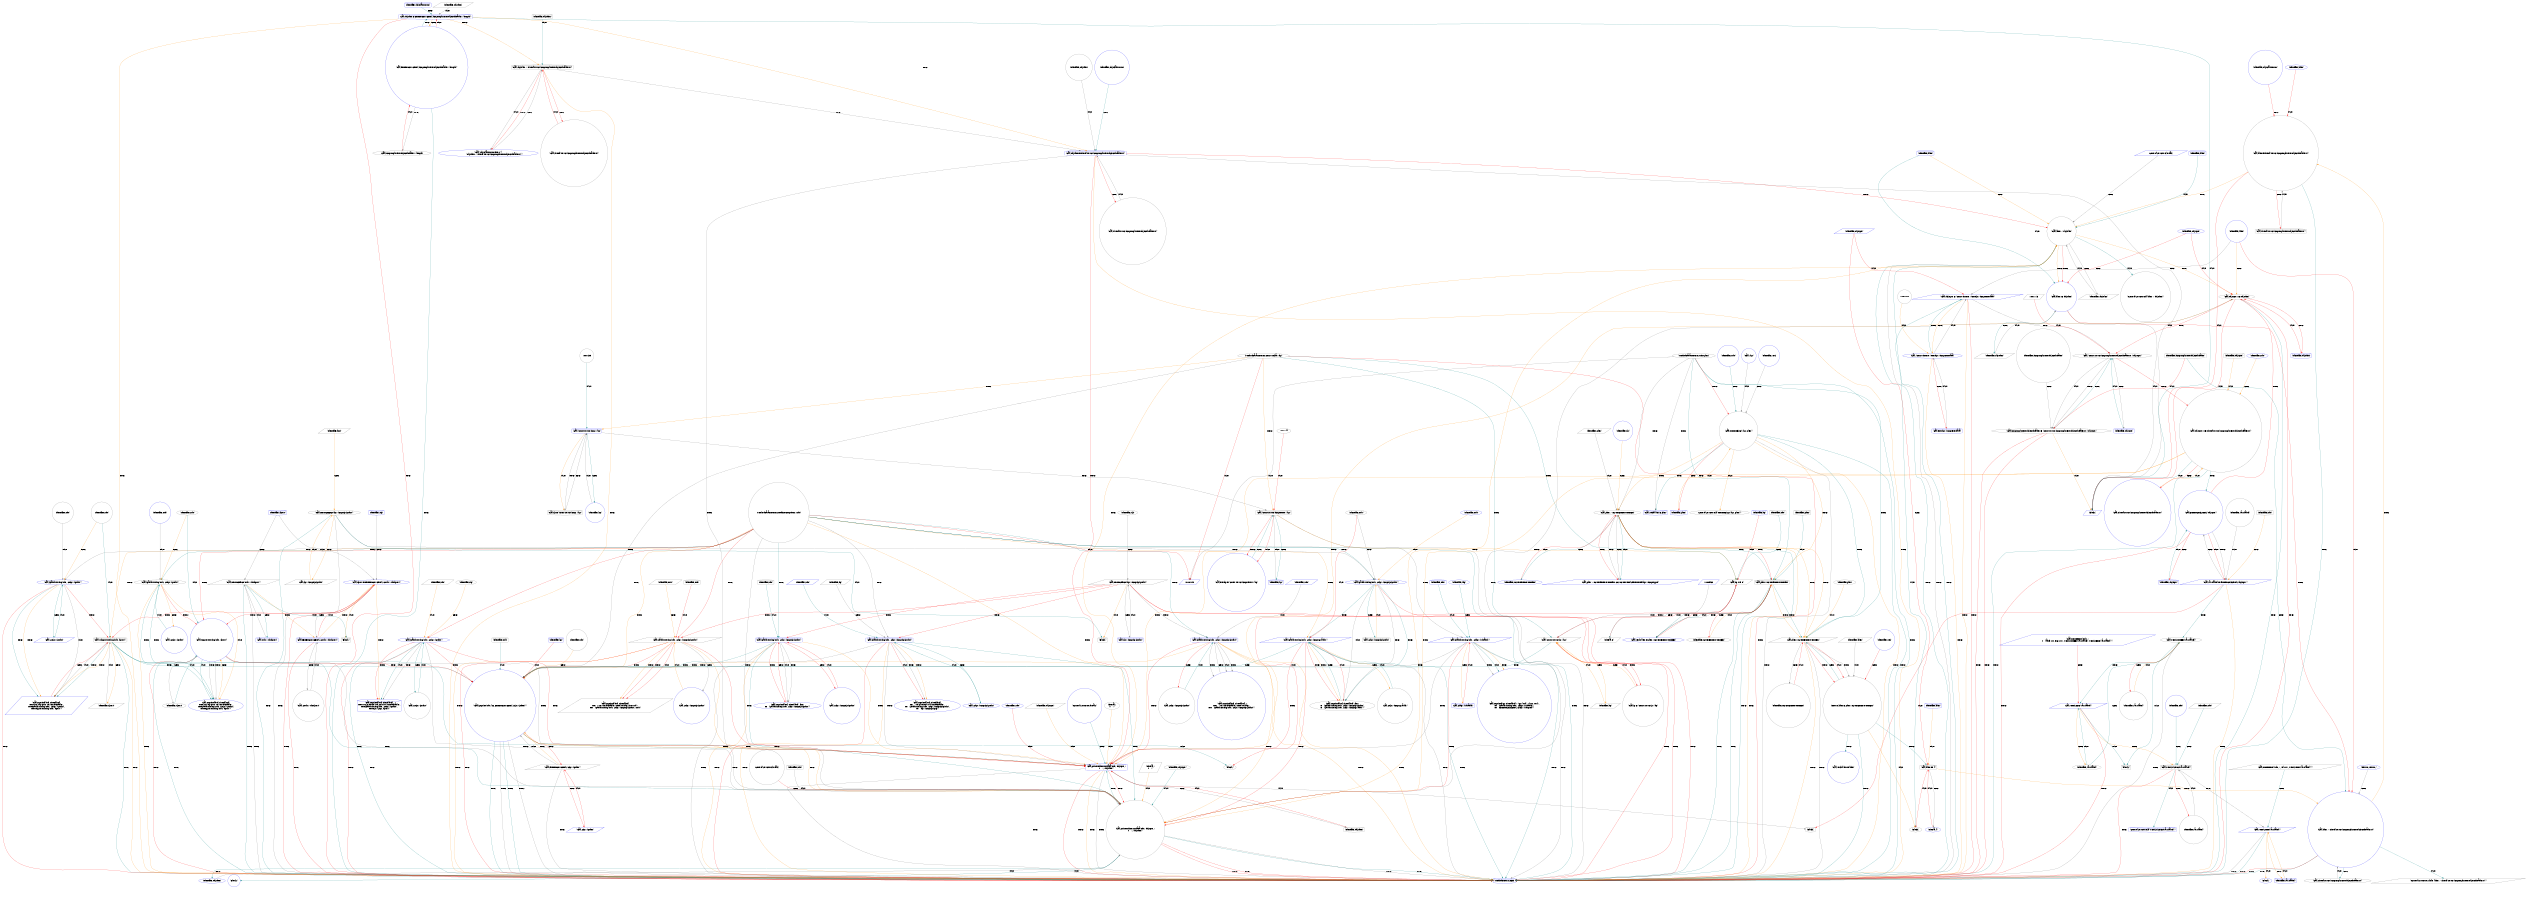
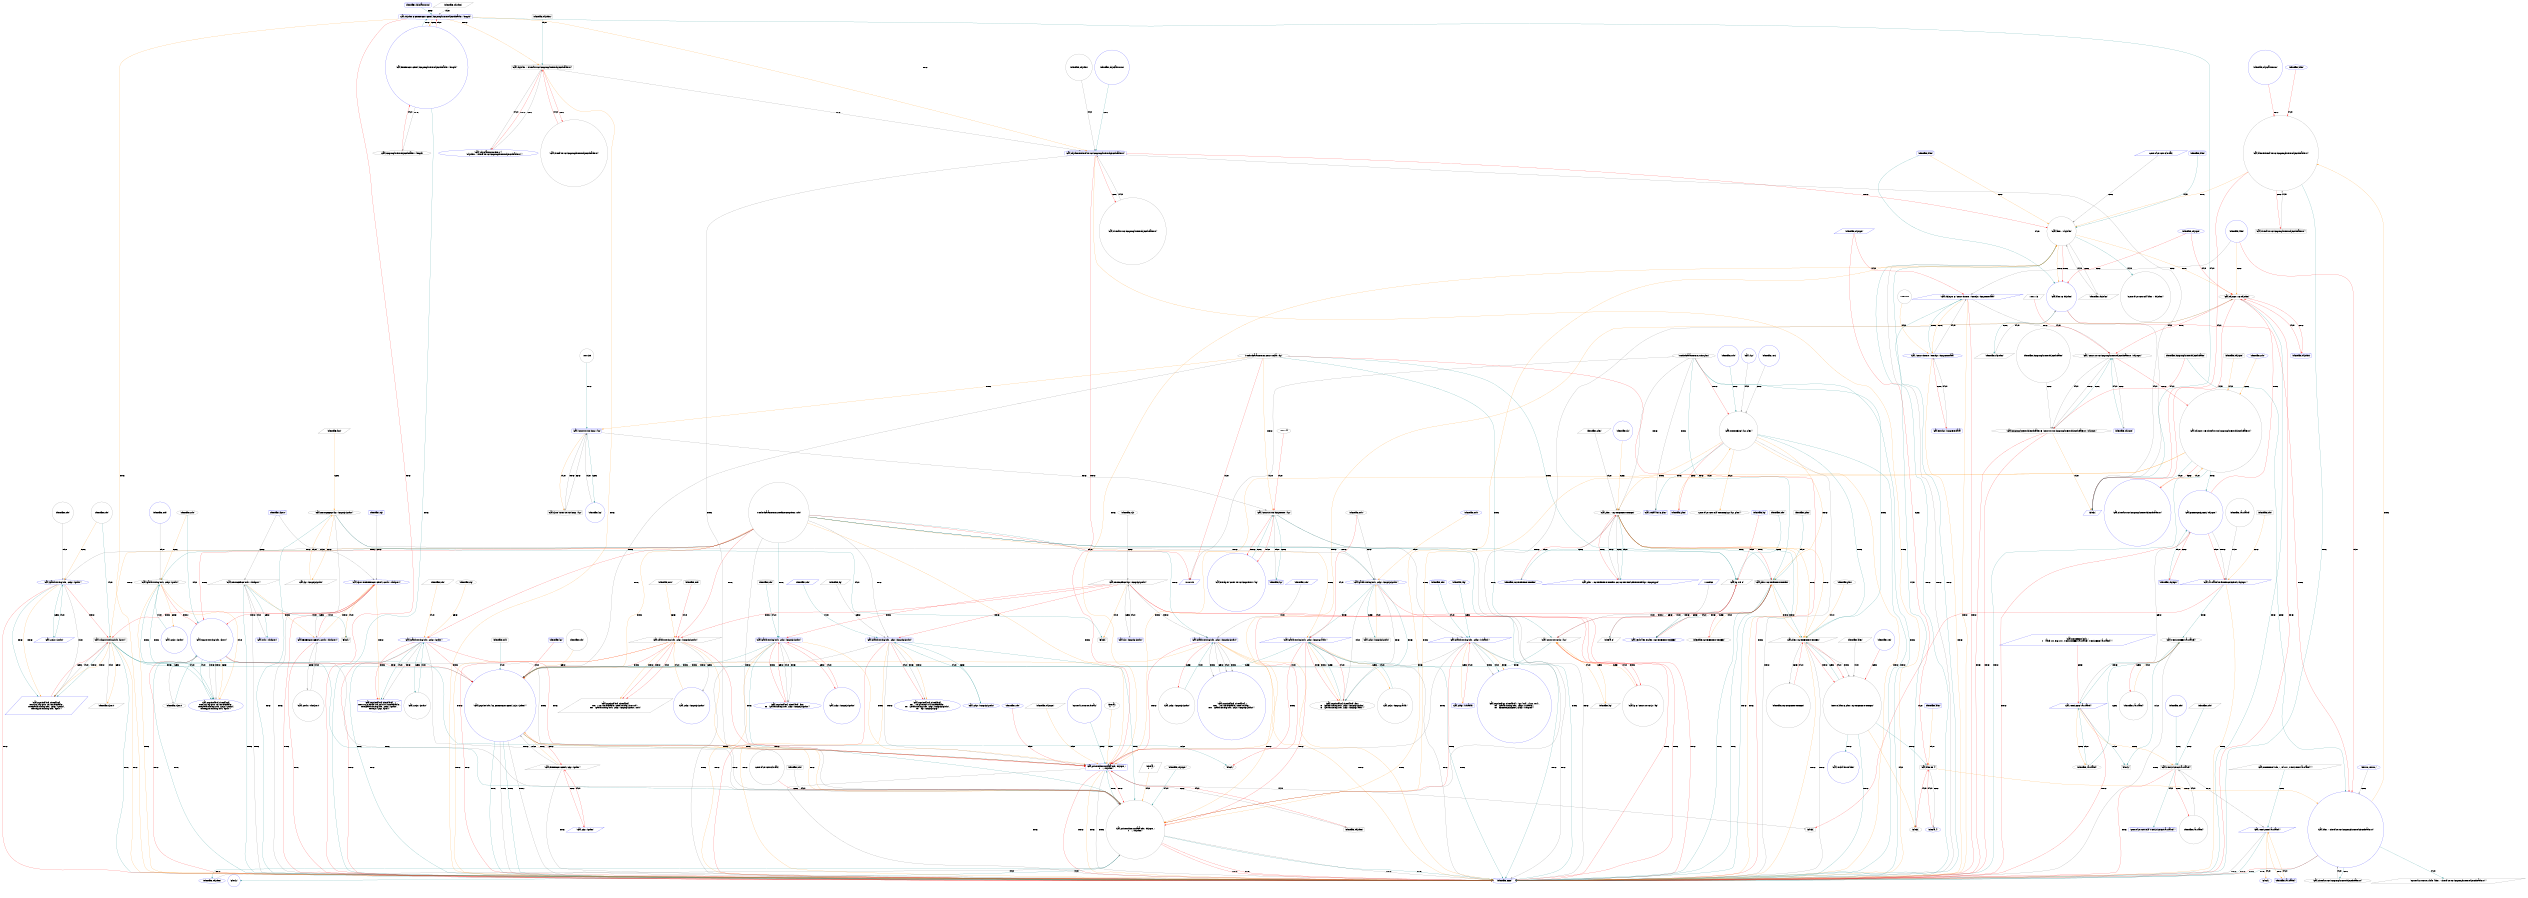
edge "1000139" -> "(Call,(const struct icmp *)bp)": label "AST: " -> "DDG: "
edge "(Call,(const struct icmp_ext_t *)bp)" -> "(Call,bp += 8)": color darkorange -> teal
edge "(Call,raw_label = EXTRACT_32BITS(obj_tptr))" -> "(Call,EXTRACT_32BITS(obj_tptr))": now "(Call,MPLS_EXP(raw_label))" -> "(Call,EXTRACT_32BITS(obj_tptr))"
node "(MethodReturn,RET)": label "(MethodReturn,RET)" -> "(Identifier,RET)"
